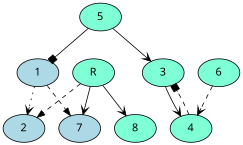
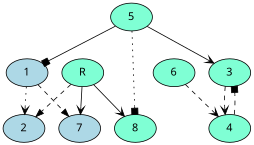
edge "5" -> "8": added
edge "3" -> "4": style solid -> dashed
